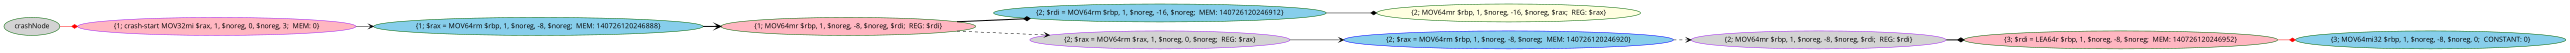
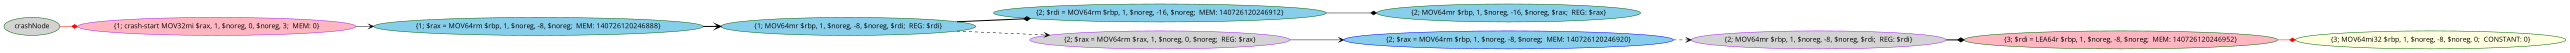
node "{2; MOV64mr $rbp, 1, $noreg, -16, $noreg, $rax;  REG: $rax}": fillcolor lightyellow -> skyblue
node "{1; MOV64mr $rbp, 1, $noreg, -8, $noreg, $rdi;  REG: $rdi}": fillcolor lightpink -> skyblue
node "{3; MOV64mi32 $rbp, 1, $noreg, -8, $noreg, 0;  CONSTANT: 0}": fillcolor skyblue -> lightyellow
